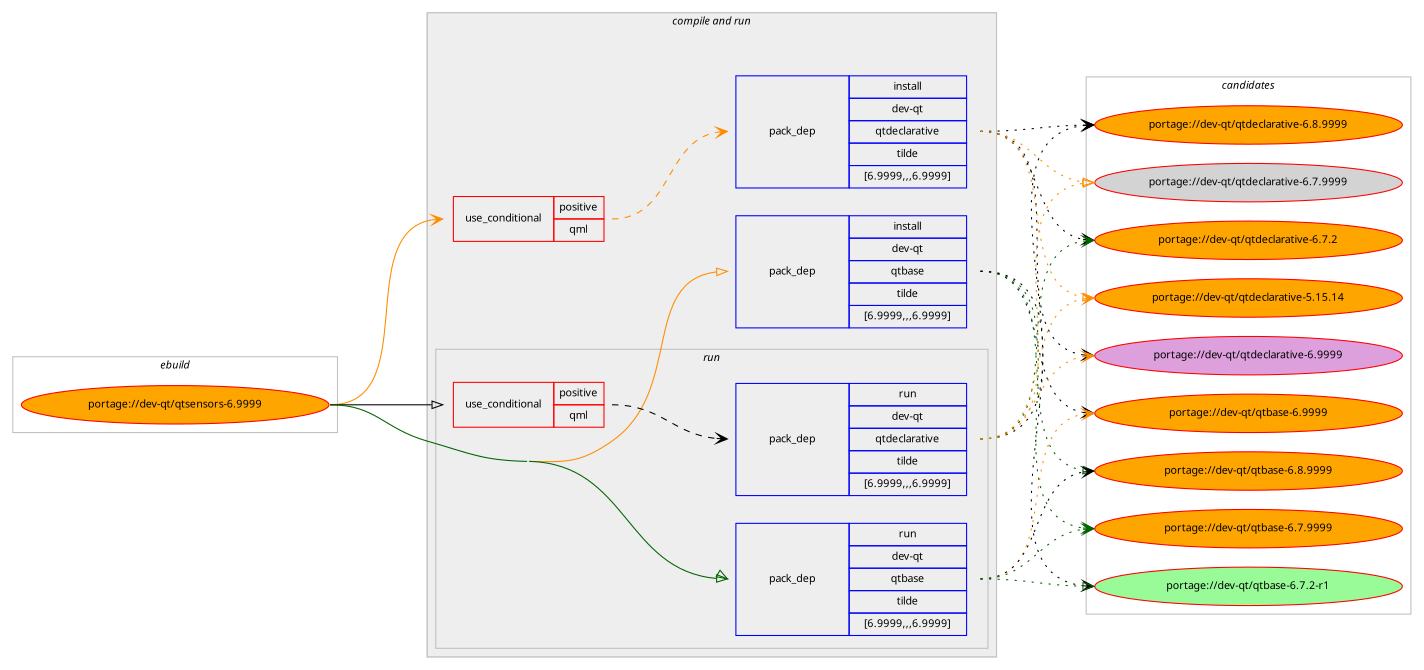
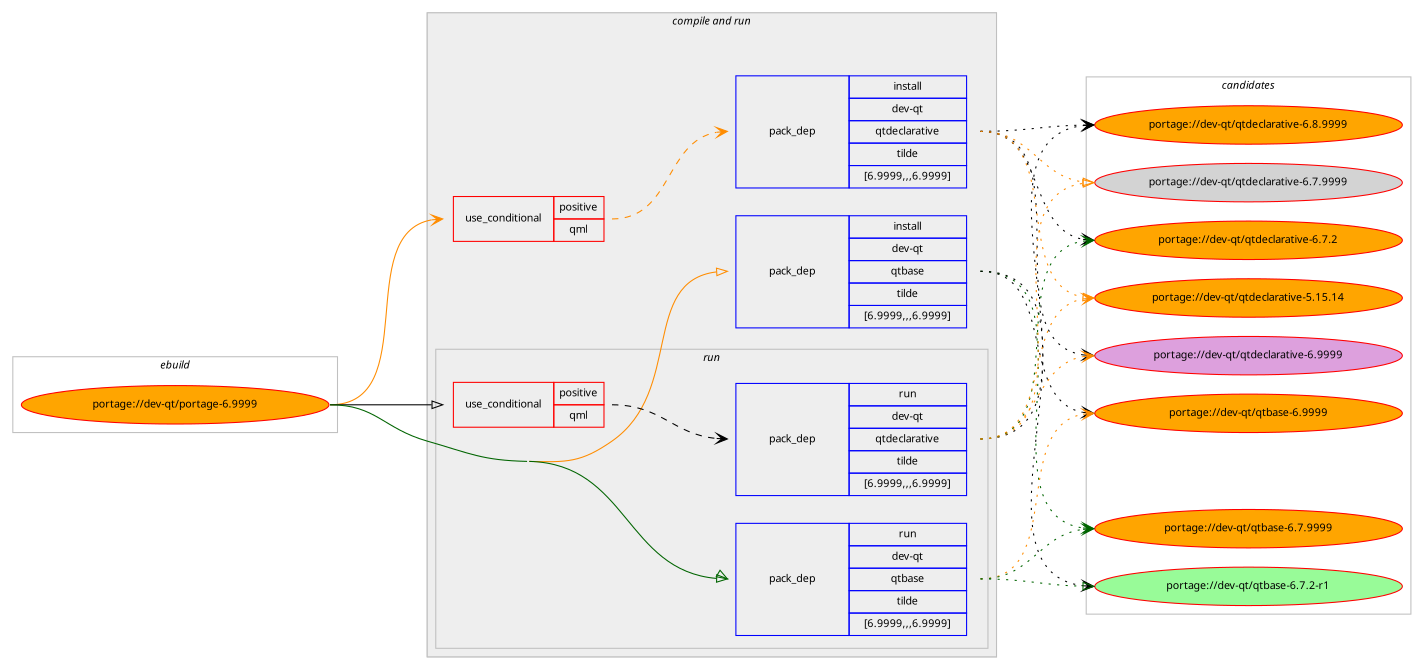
node "portage://dev-qt/qtsensors-6.9999": label "portage://dev-qt/qtsensors-6.9999" -> "portage://dev-qt/portage-6.9999"
node "portage://dev-qt/qtbase-6.8.9999": removed
